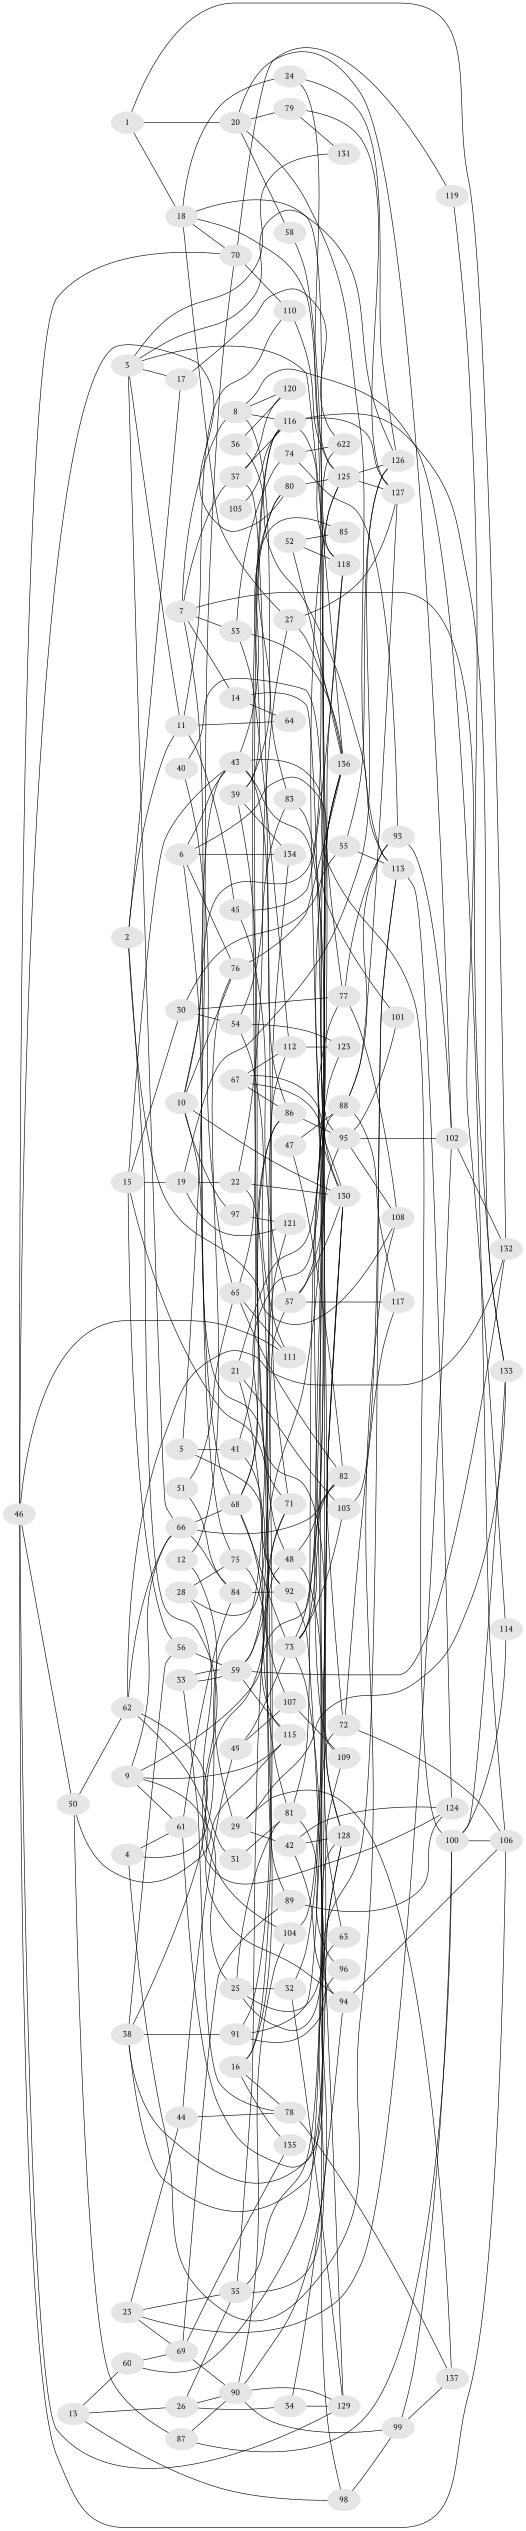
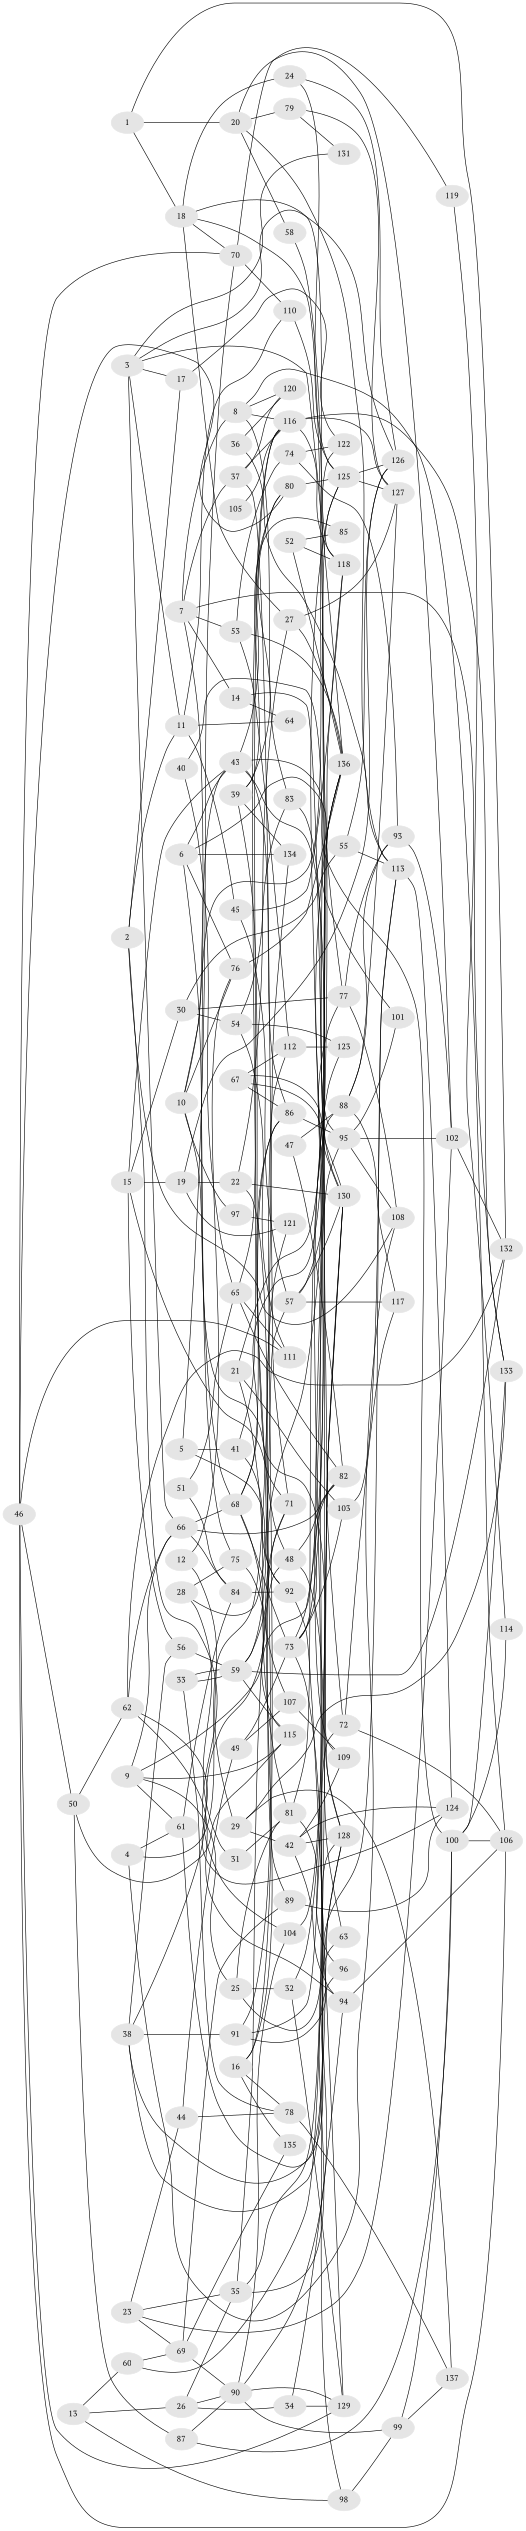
node "622": label "622" -> "122"
edge "10" -- "130": removed
edge "109" -- "25": now "109" -- "42"
